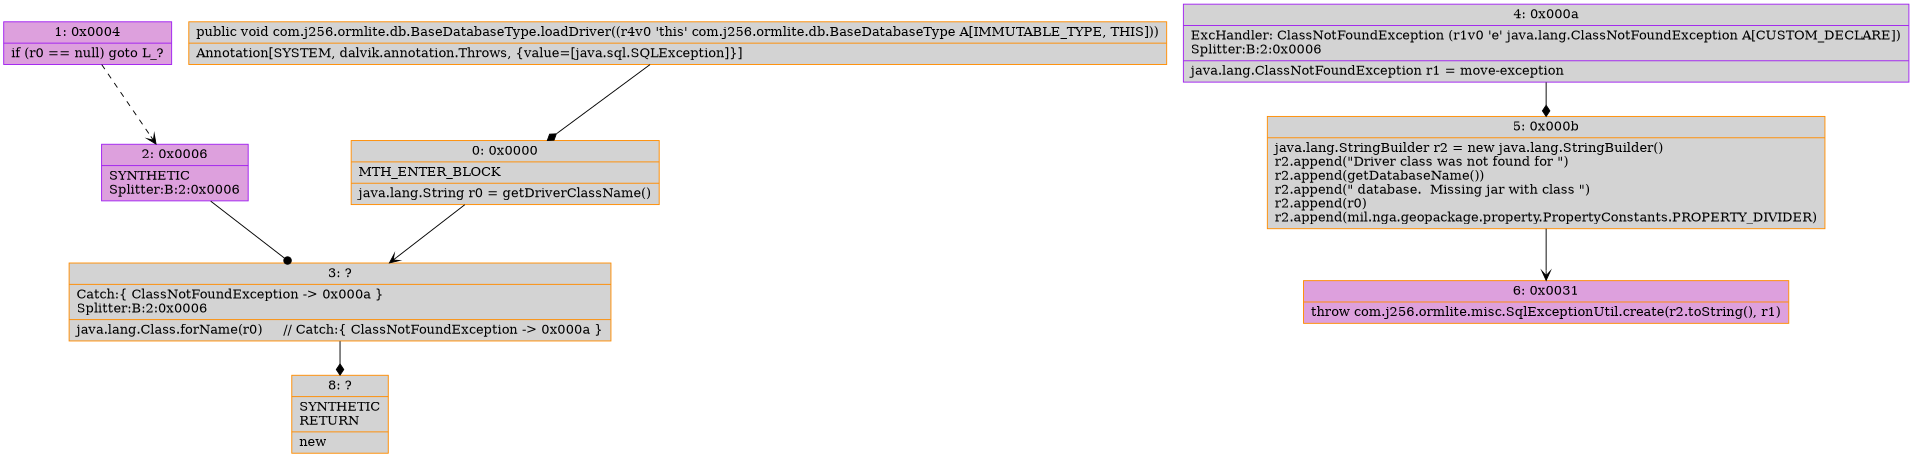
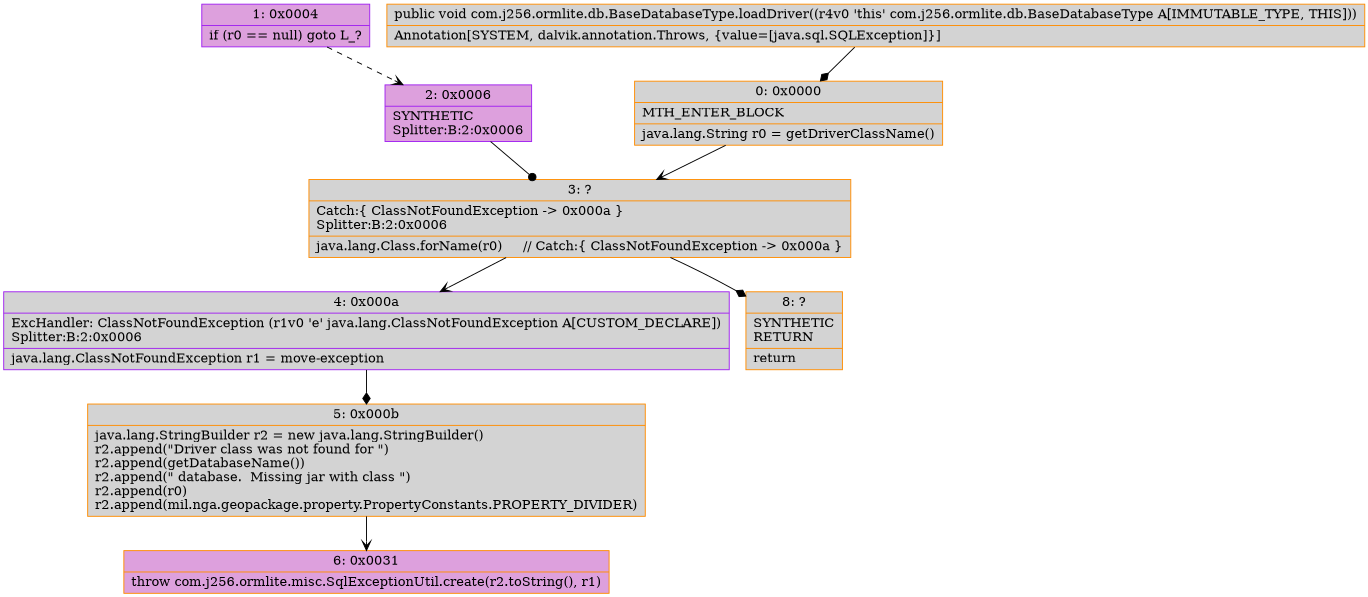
edge "3: ?" -> "4: 0x000a": added
node "8: ?": text "new" -> "return"
